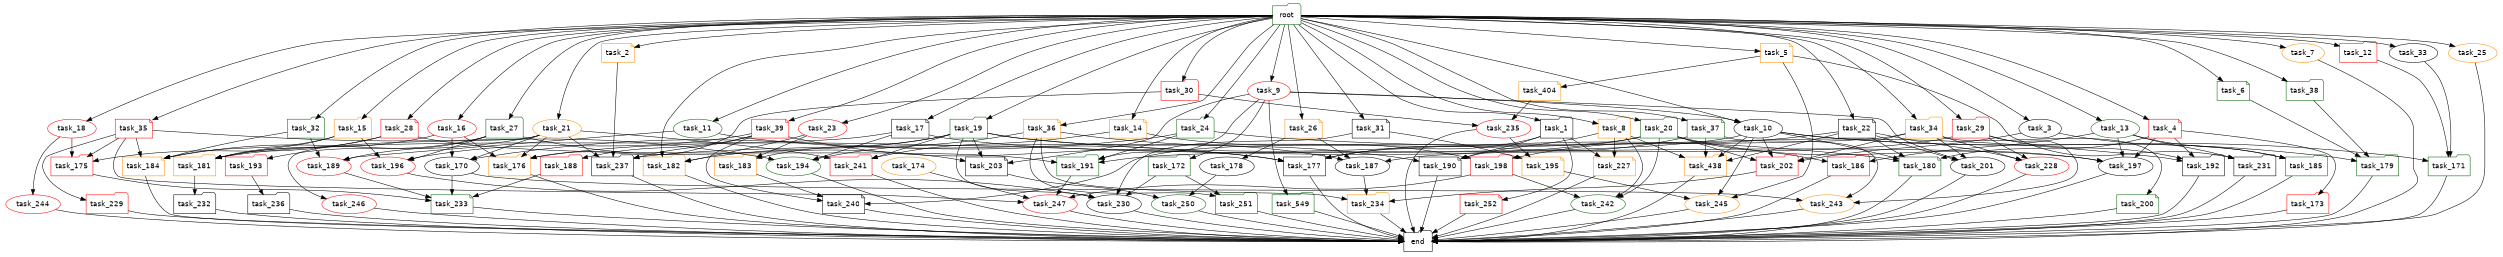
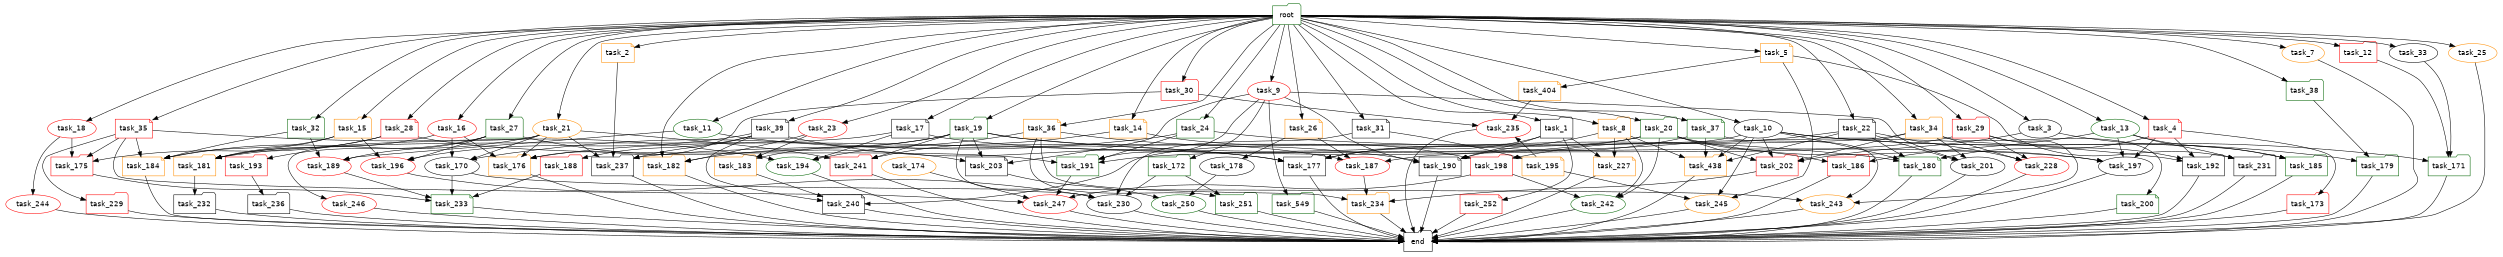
node "task_6": removed
edge "task_9" -> "task_10": now "task_9" -> "task_190"
node "task_39": color red -> black
edge "task_235" -> "task_195": reversed
node "task_187": color black -> red
